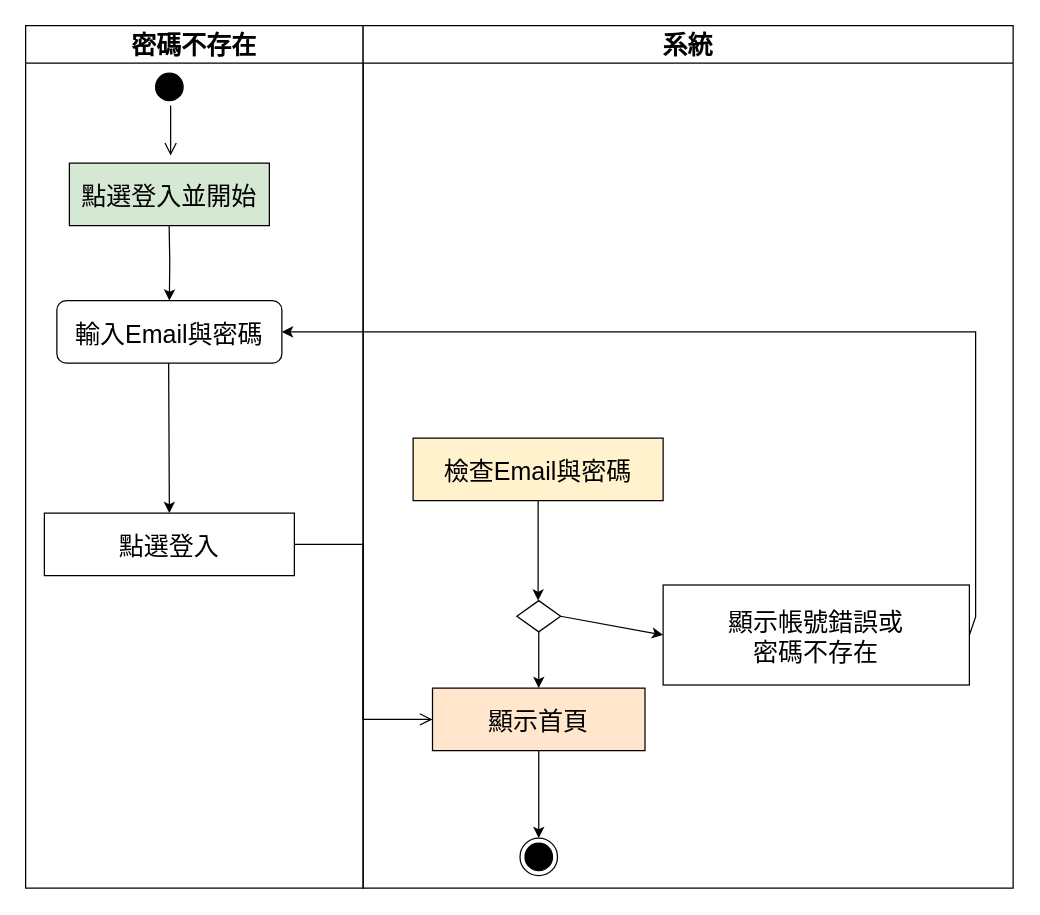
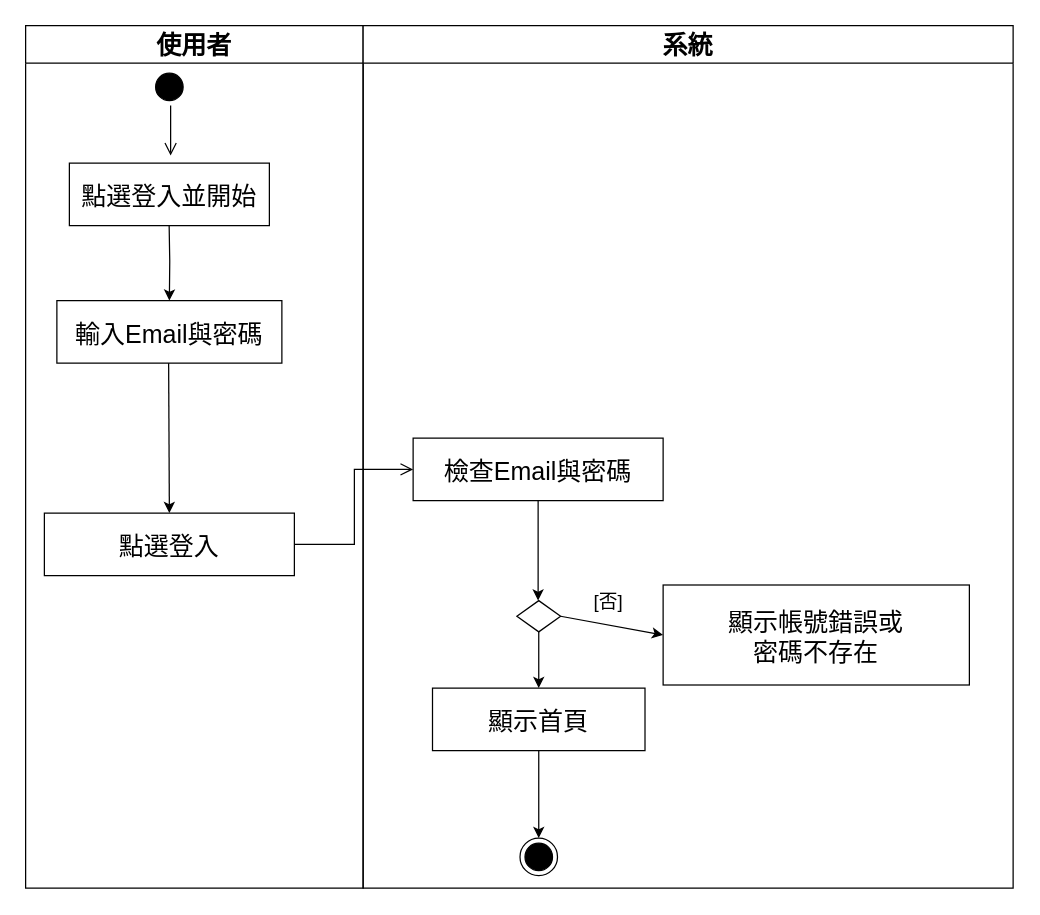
node "密碼不存在": label "密碼不存在" -> "使用者"
node "點選登入並開始": fillcolor #d5e8d4 -> #ffffff
node "輸入Email與密碼": shape rounded rectangle -> rectangle
edge "顯示帳號錯誤或 密碼不存在" -> "輸入Email與密碼": removed
node "檢查Email與密碼": fillcolor #fff2cc -> #ffffff
node "[否]": added
edge "點選登入" -> "顯示首頁": now "點選登入" -> "檢查Email與密碼"
node "顯示首頁": fillcolor #ffe6cc -> #ffffff
